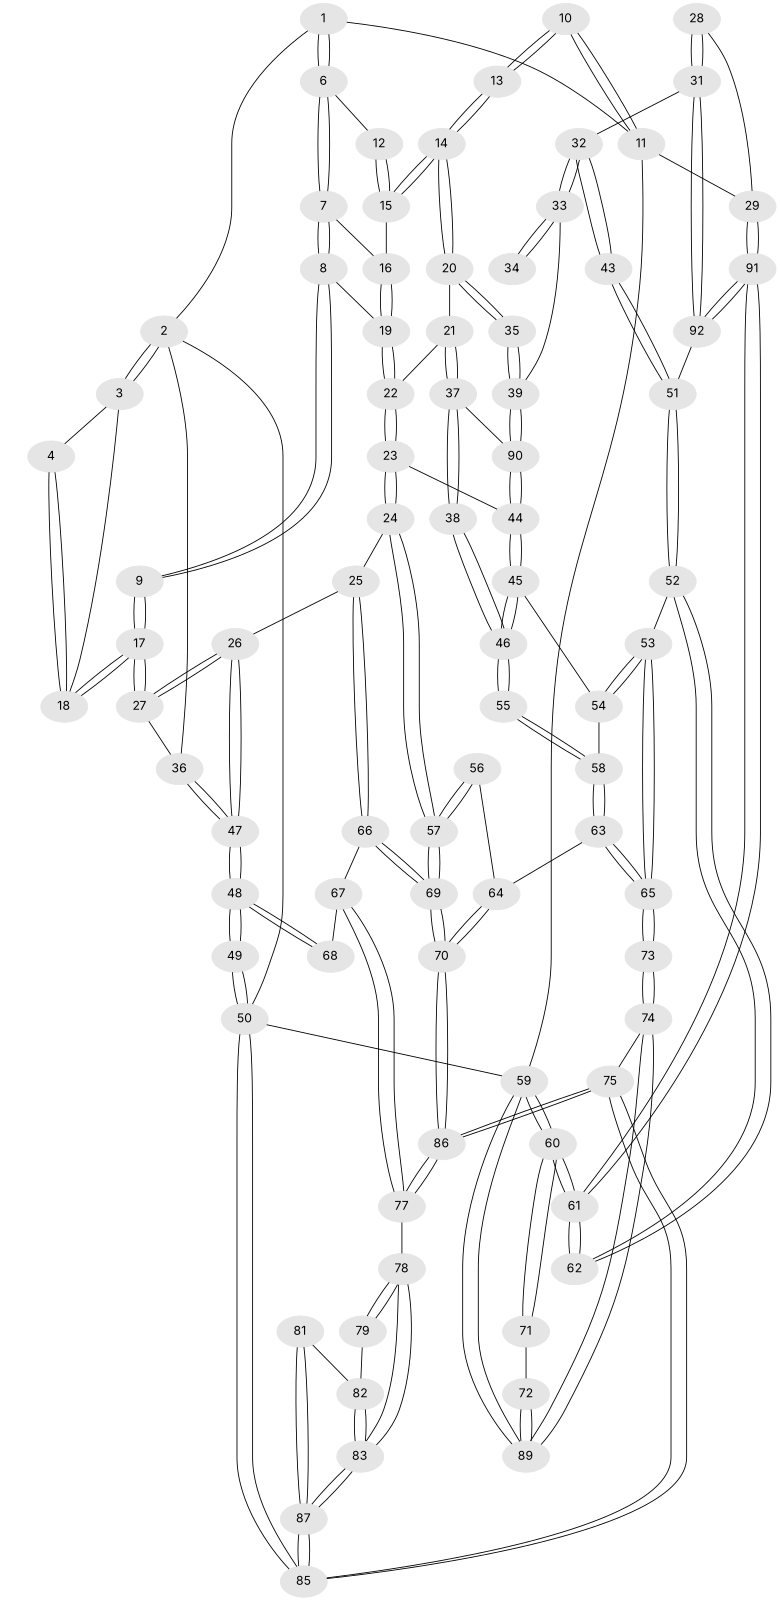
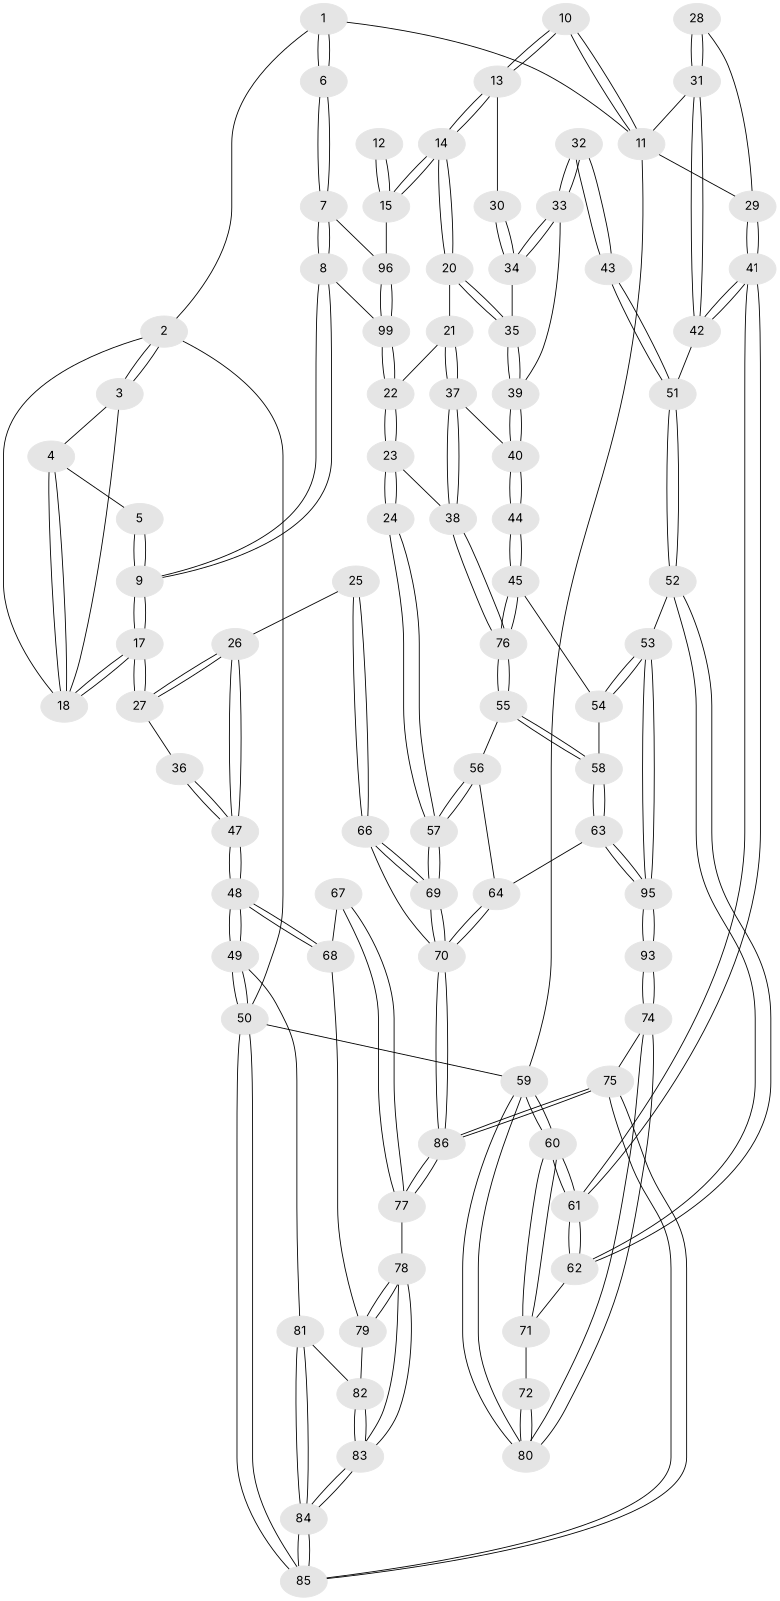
edge "6" -- "12": removed
edge "31" -- "32": now "31" -- "11"
node "30": added
node "16": label "16" -> "96"
node "91": label "91" -> "41"
edge "34" -- "35": added
node "19": label "19" -> "99"
node "92": label "92" -> "42"
node "90": label "90" -> "40"
edge "23" -- "44": now "23" -- "38"
node "5": added
edge "2" -- "36": now "2" -- "18"
edge "24" -- "25": removed
node "46": label "46" -> "76"
edge "55" -- "56": added
edge "66" -- "67": now "66" -- "70"
node "65": label "65" -> "95"
node "73": label "73" -> "93"
edge "49" -- "81": added
edge "68" -- "79": added
edge "62" -- "71": added
node "89": label "89" -> "80"
node "87": label "87" -> "84"
